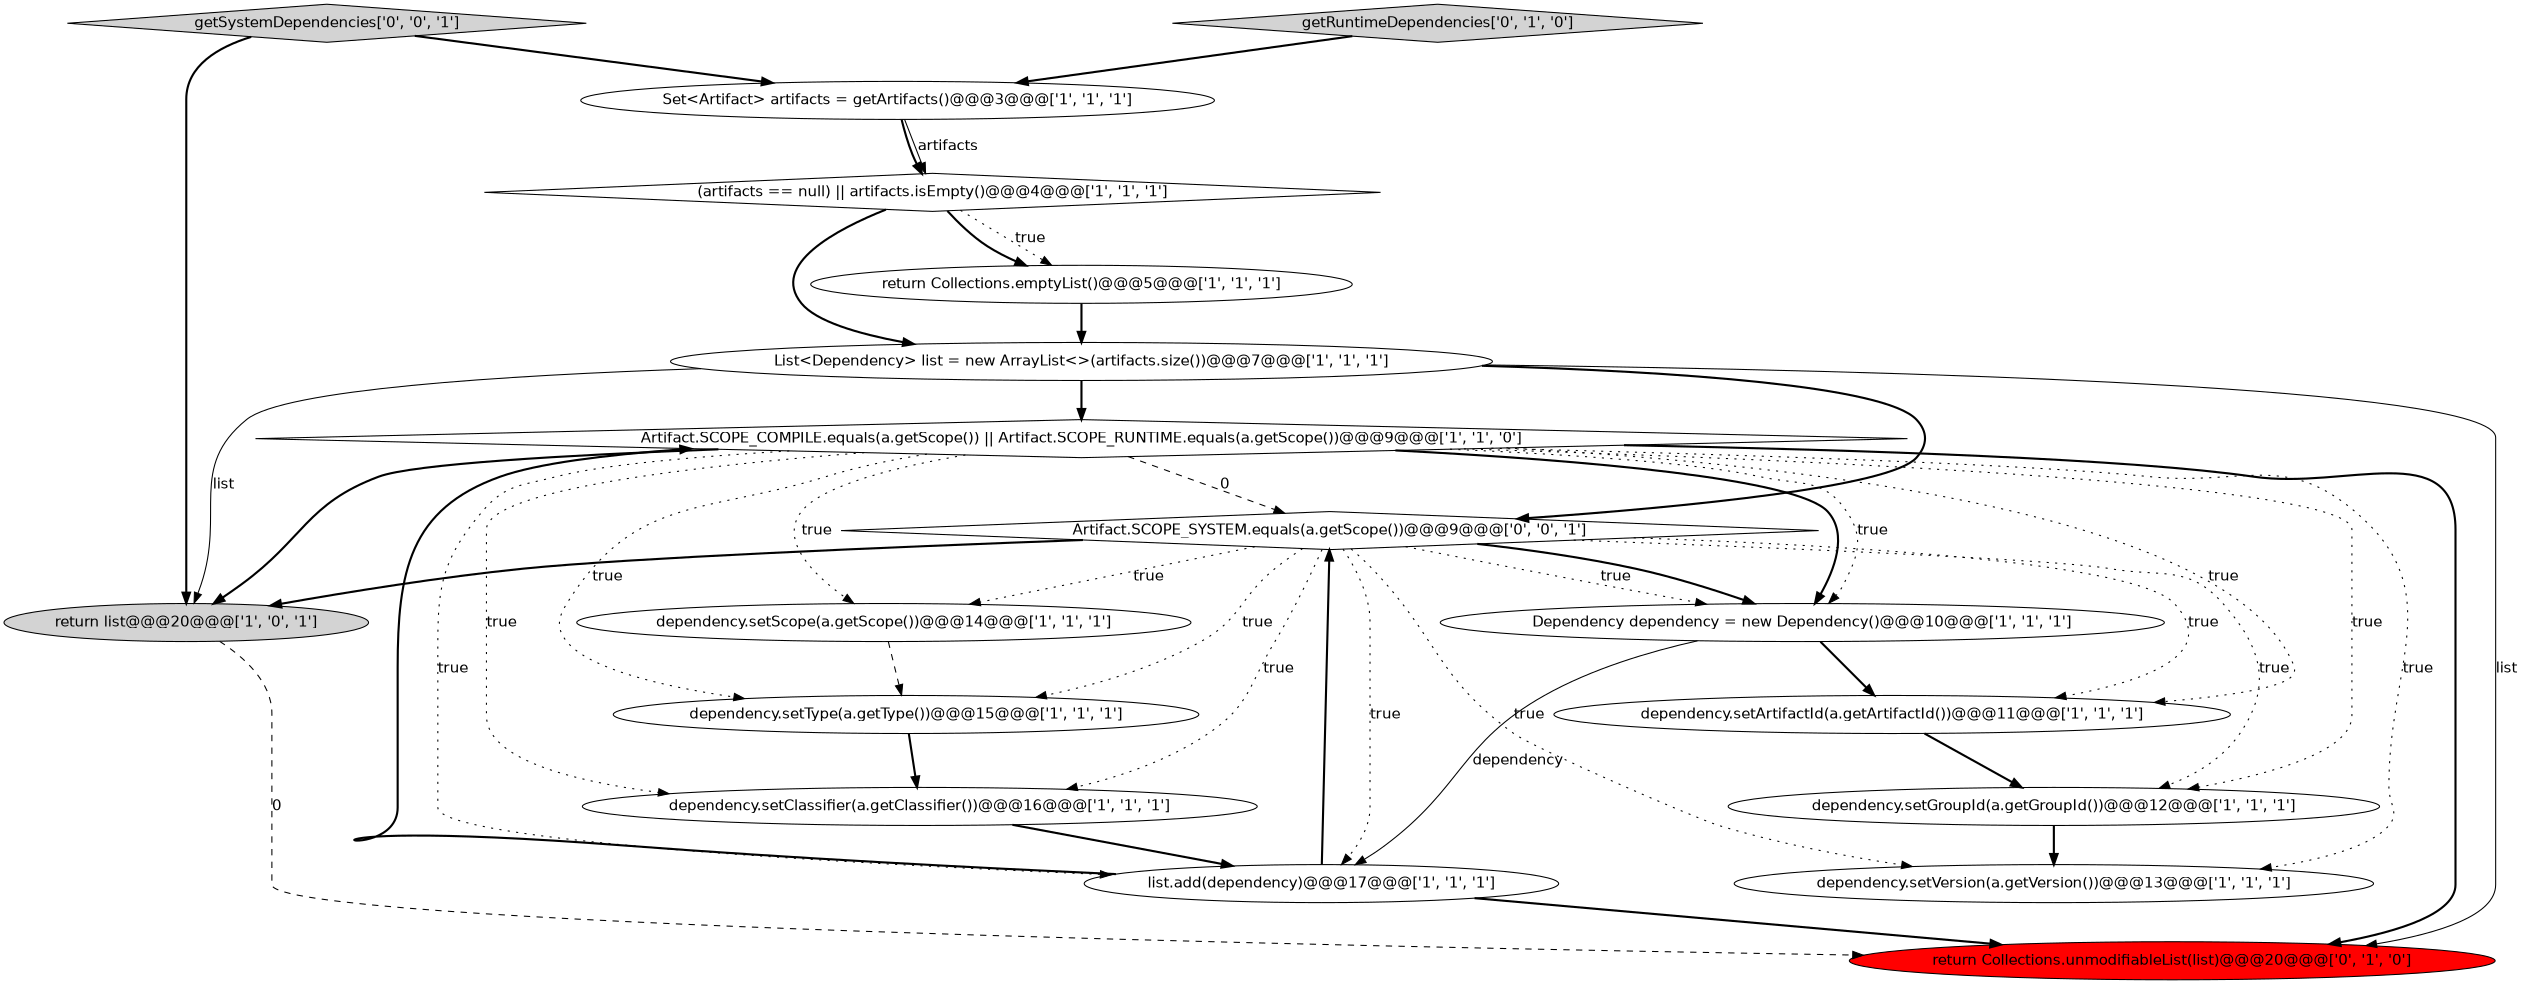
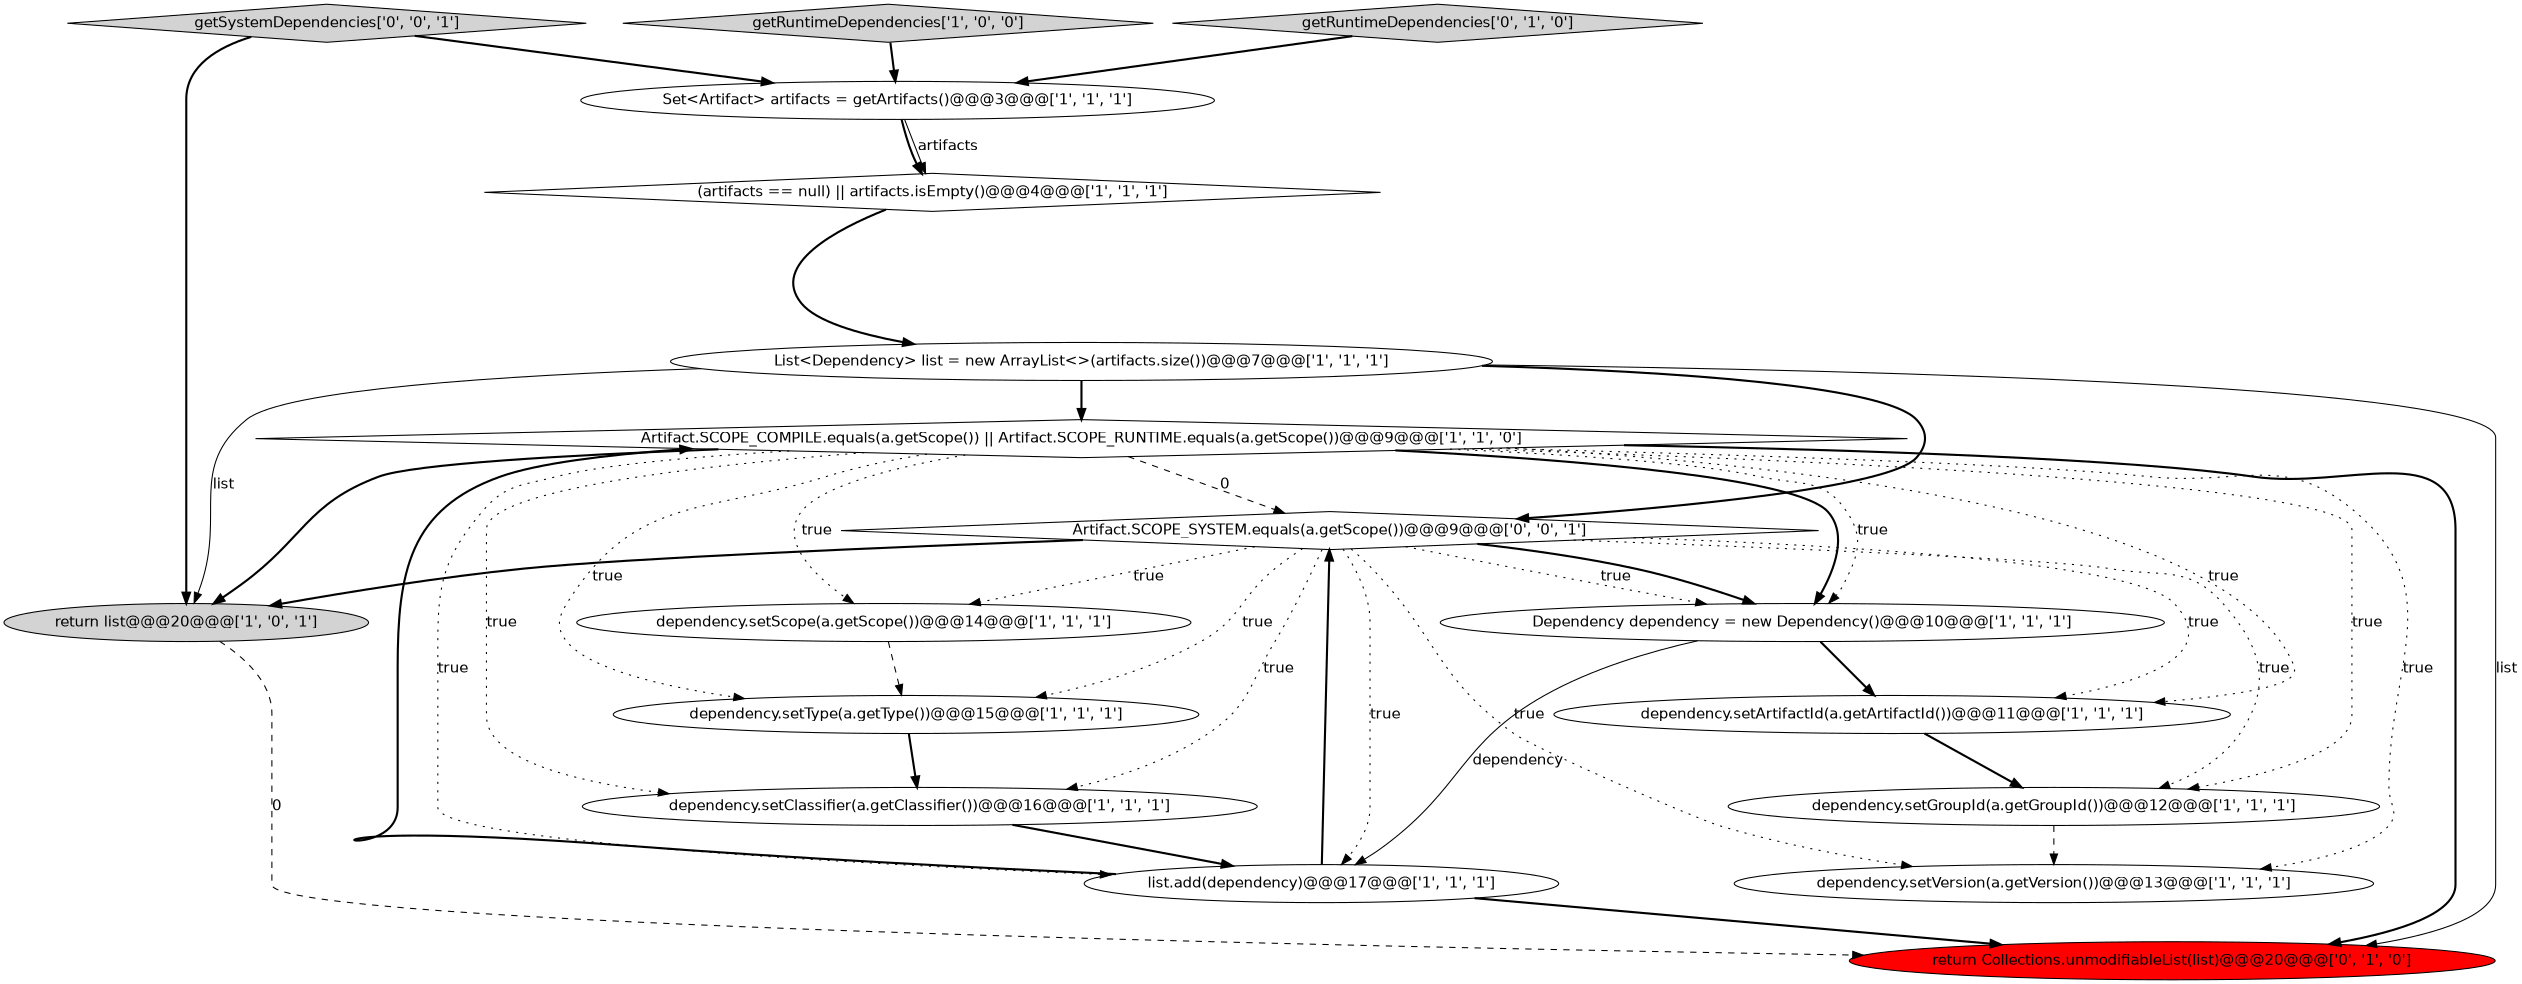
node "getRuntimeDependencies['1', '0', '0']": added
node "return Collections.emptyList()@@@5@@@['1', '1', '1']": removed
edge "dependency.setGroupId(a.getGroupId())@@@12@@@['1', '1', '1']" -> "dependency.setVersion(a.getVersion())@@@13@@@['1', '1', '1']": style bold -> dashed
